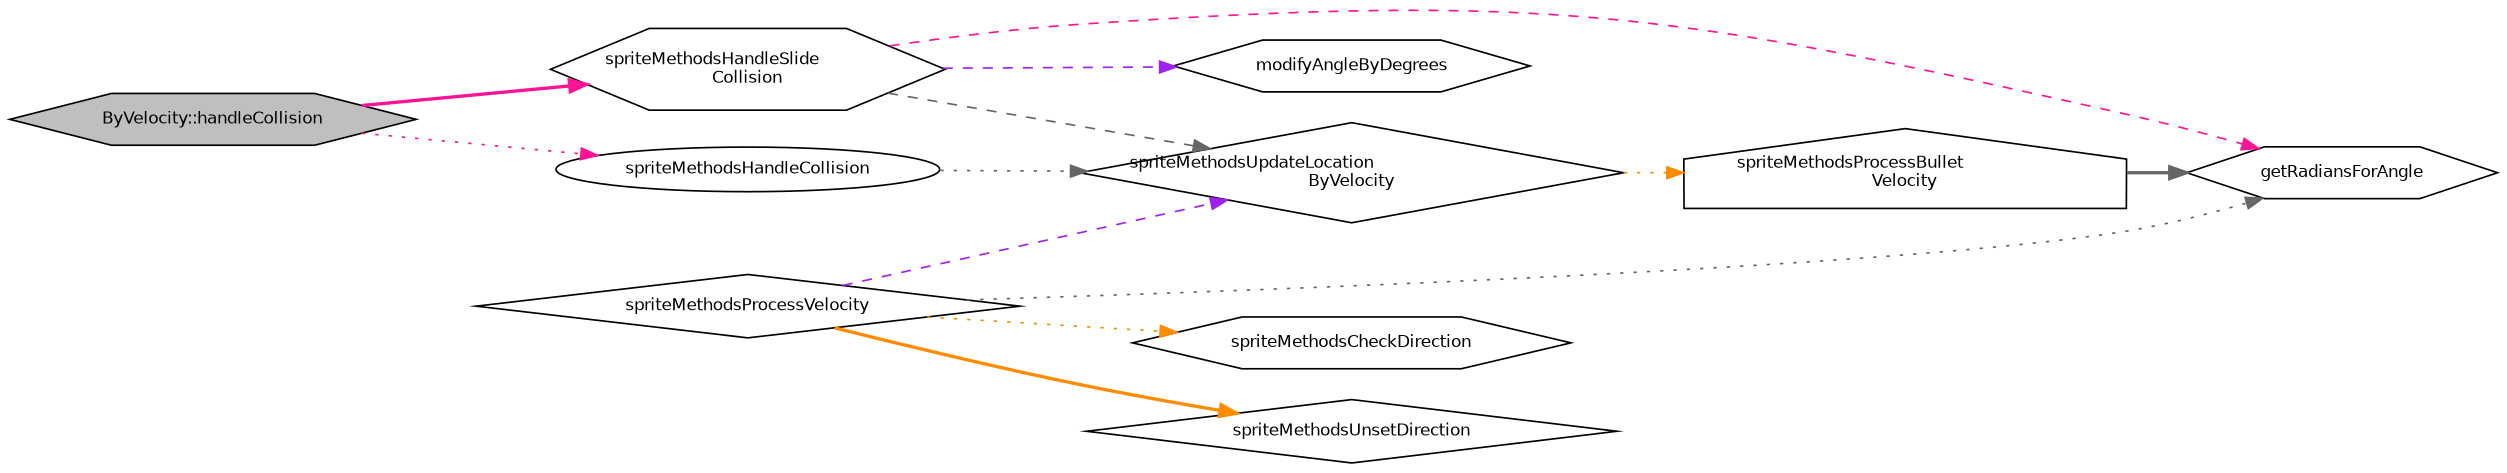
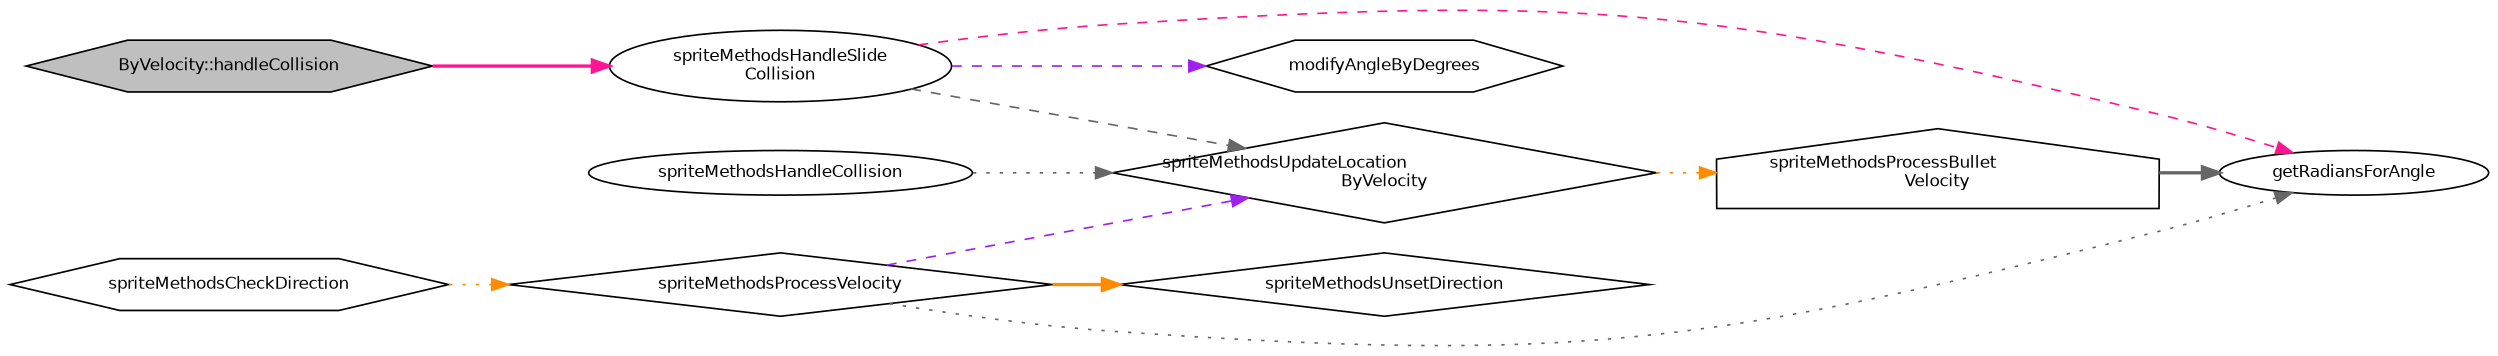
node "spriteMethodsHandleSlide Collision": shape hexagon -> ellipse
edge "ByVelocity::handleCollision" -> "spriteMethodsHandleCollision": removed
node "getRadiansForAngle": shape hexagon -> ellipse
edge "spriteMethodsProcessVelocity" -> "spriteMethodsCheckDirection": reversed
